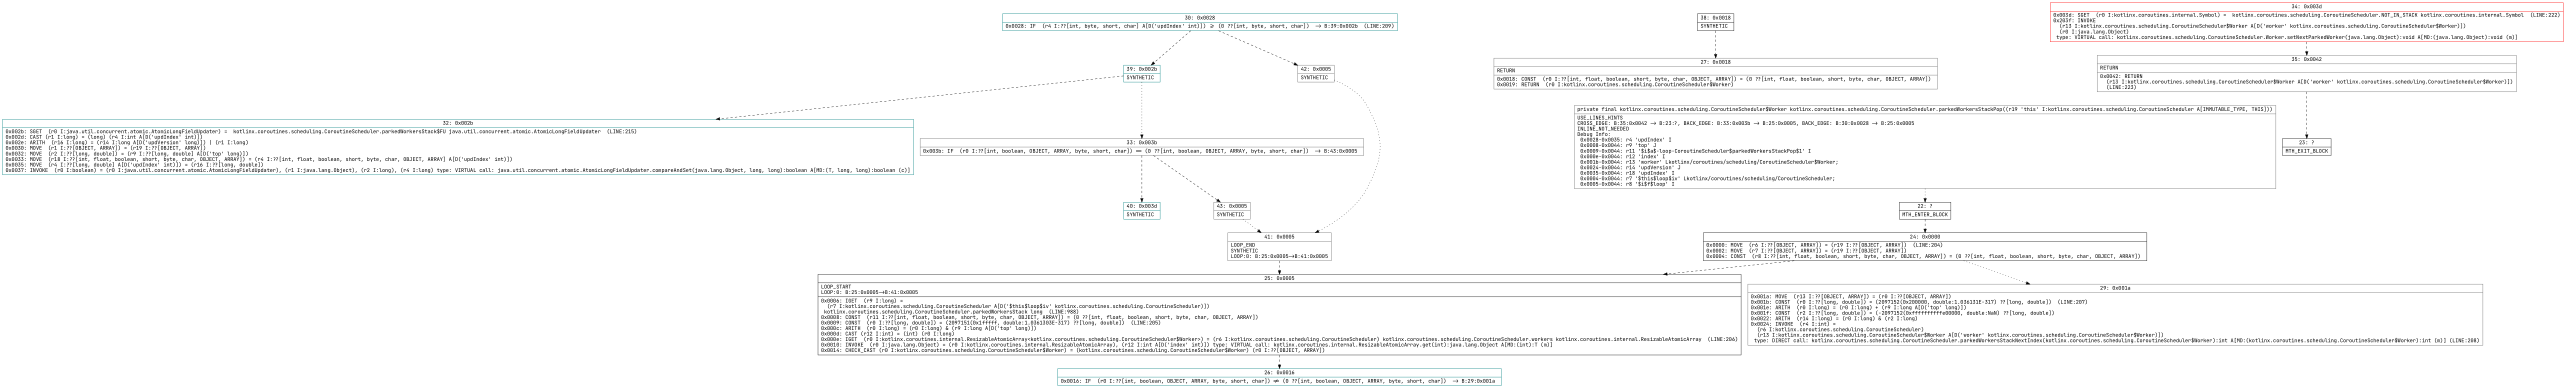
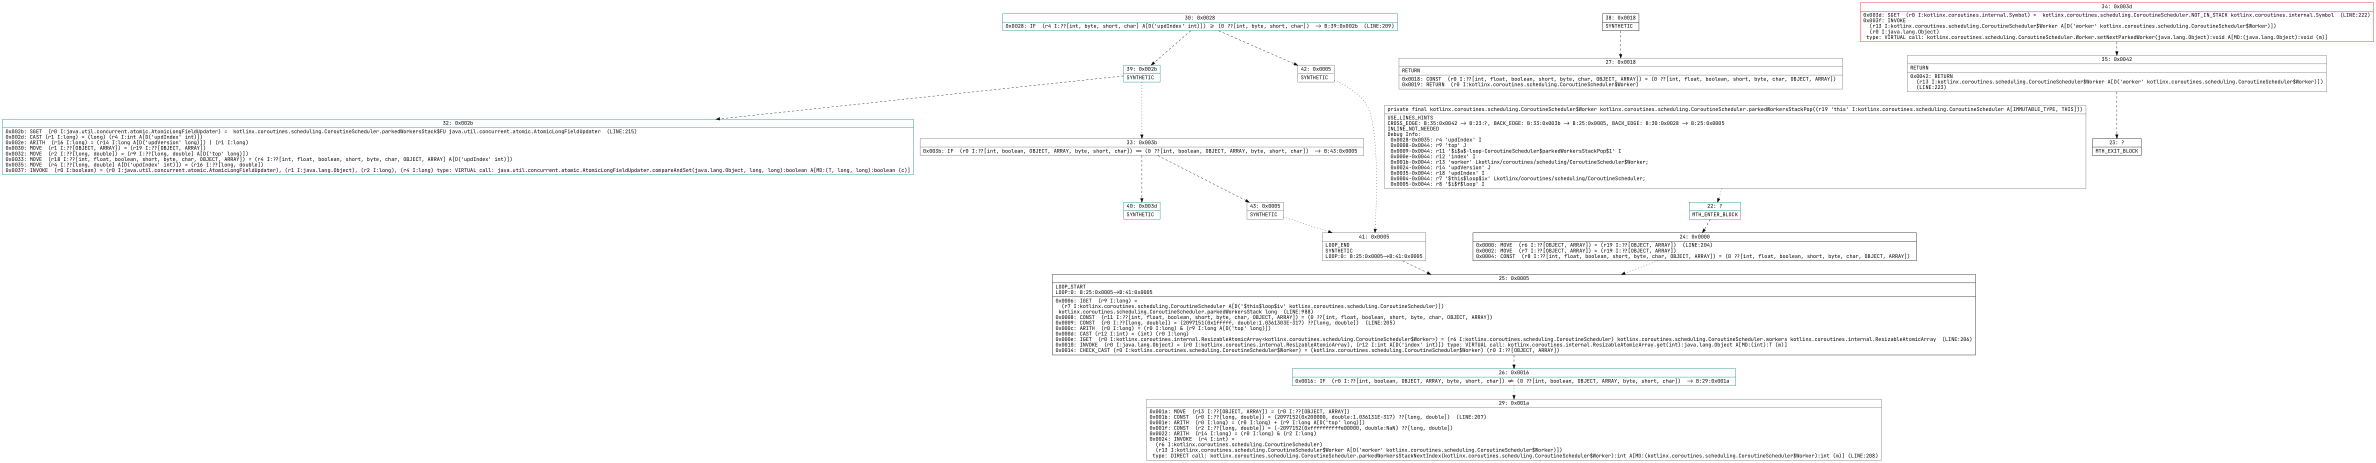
node "34: 0x003d": text "0x203f: INVOKE" -> "0x003f: INVOKE"
node "22: ?": color black -> teal
edge "24: 0x0000" -> "25: 0x0005": style dashed -> dotted
edge "24: 0x0000" -> "29: 0x001a": now "26: 0x0016" -> "29: 0x001a"
